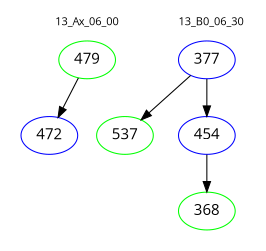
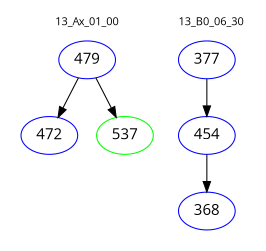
cluster "13_Ax_06_00": label "13_Ax_06_00" -> "13_Ax_01_00"
node "479": color green -> blue
edge "377" -> "537": now "479" -> "537"
node "368": color green -> blue
